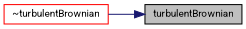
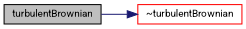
edge "~turbulentBrownian" -> "turbulentBrownian": reversed
